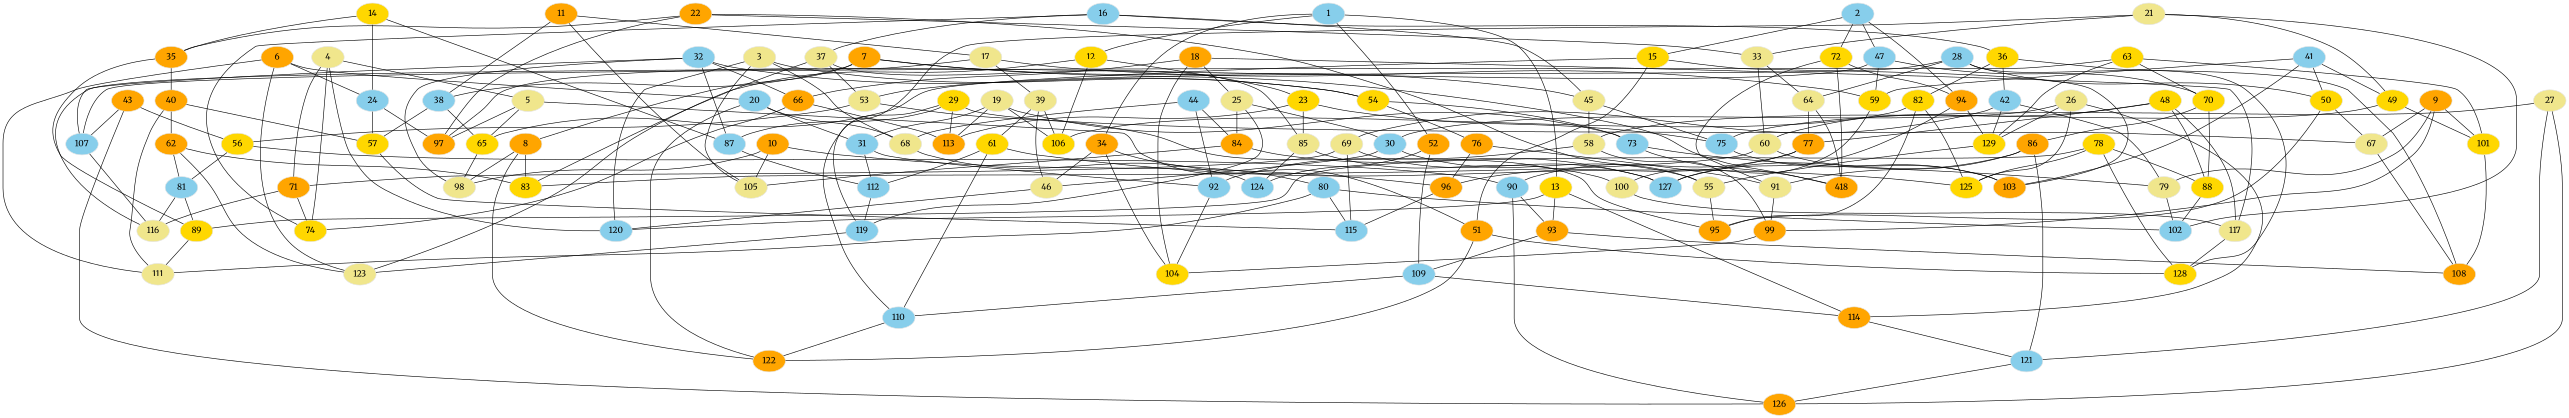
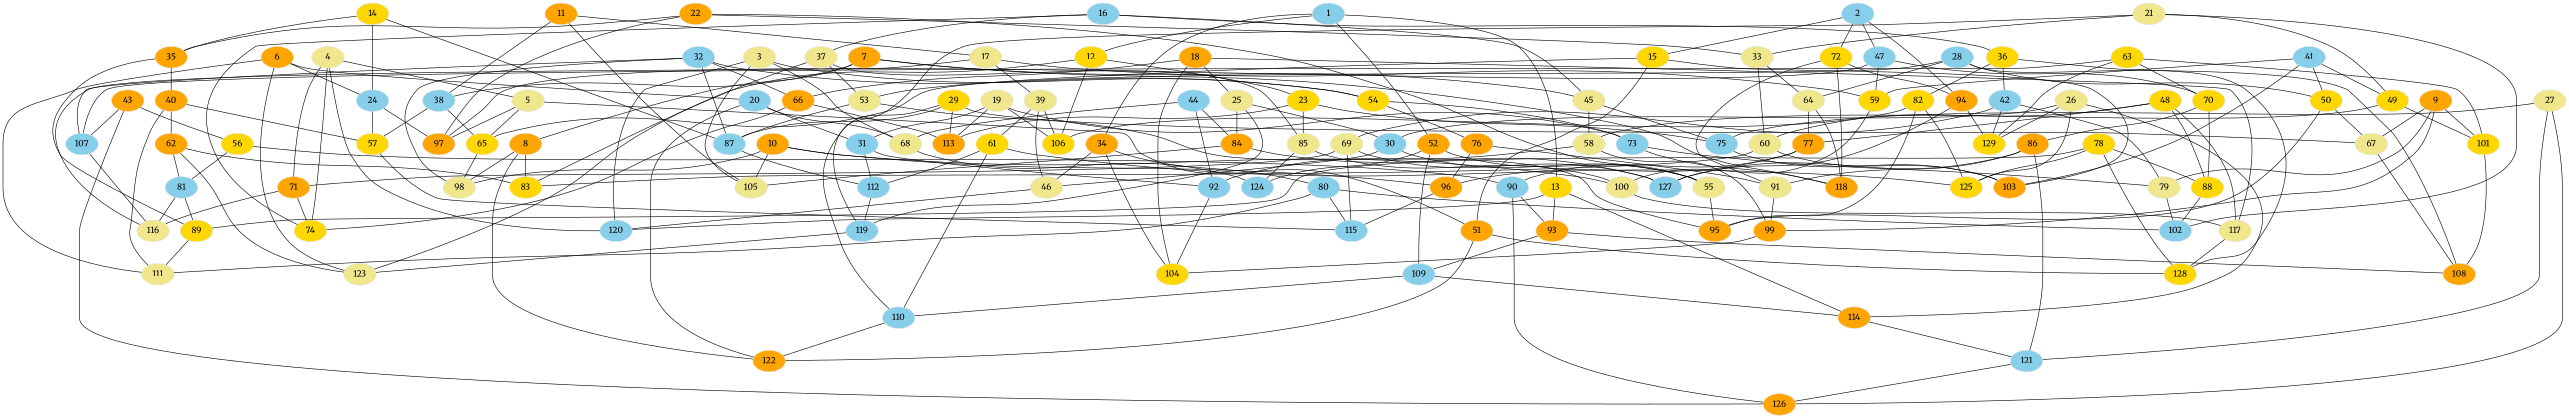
edge "53" -- "56": now "53" -- "87"
edge "129" -- "55": now "52" -- "55"
edge "10" -- "100": added
node "418": label "418" -> "118"
